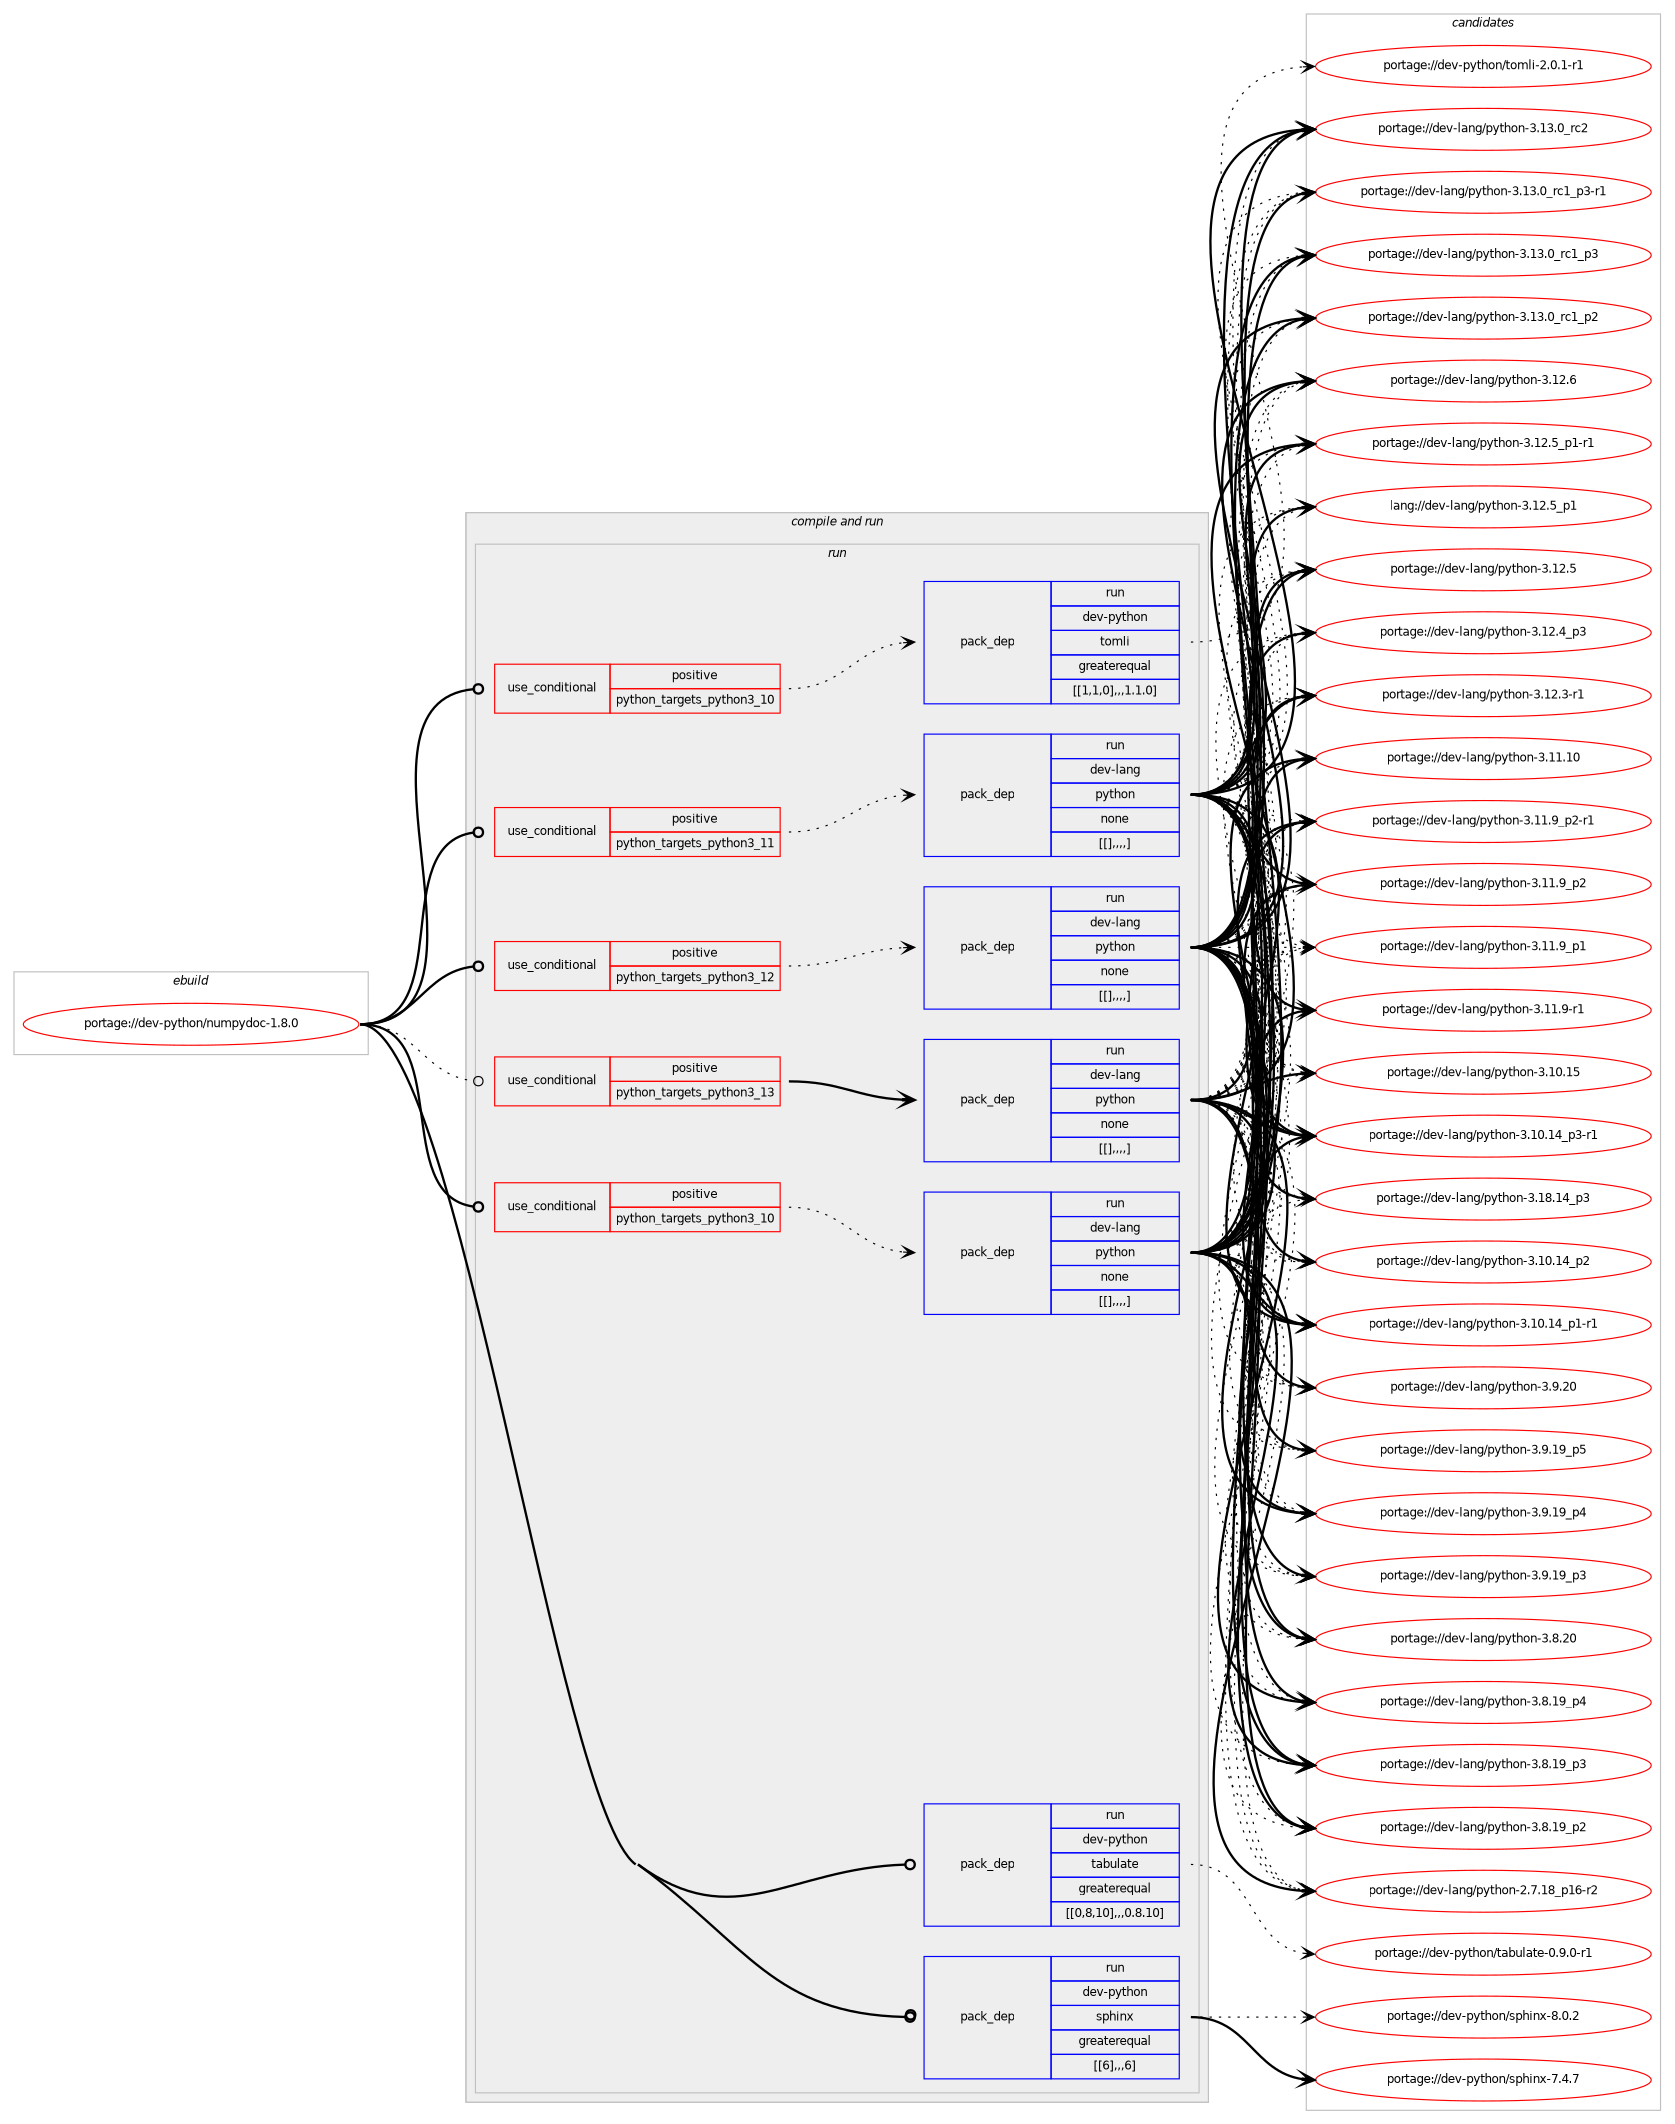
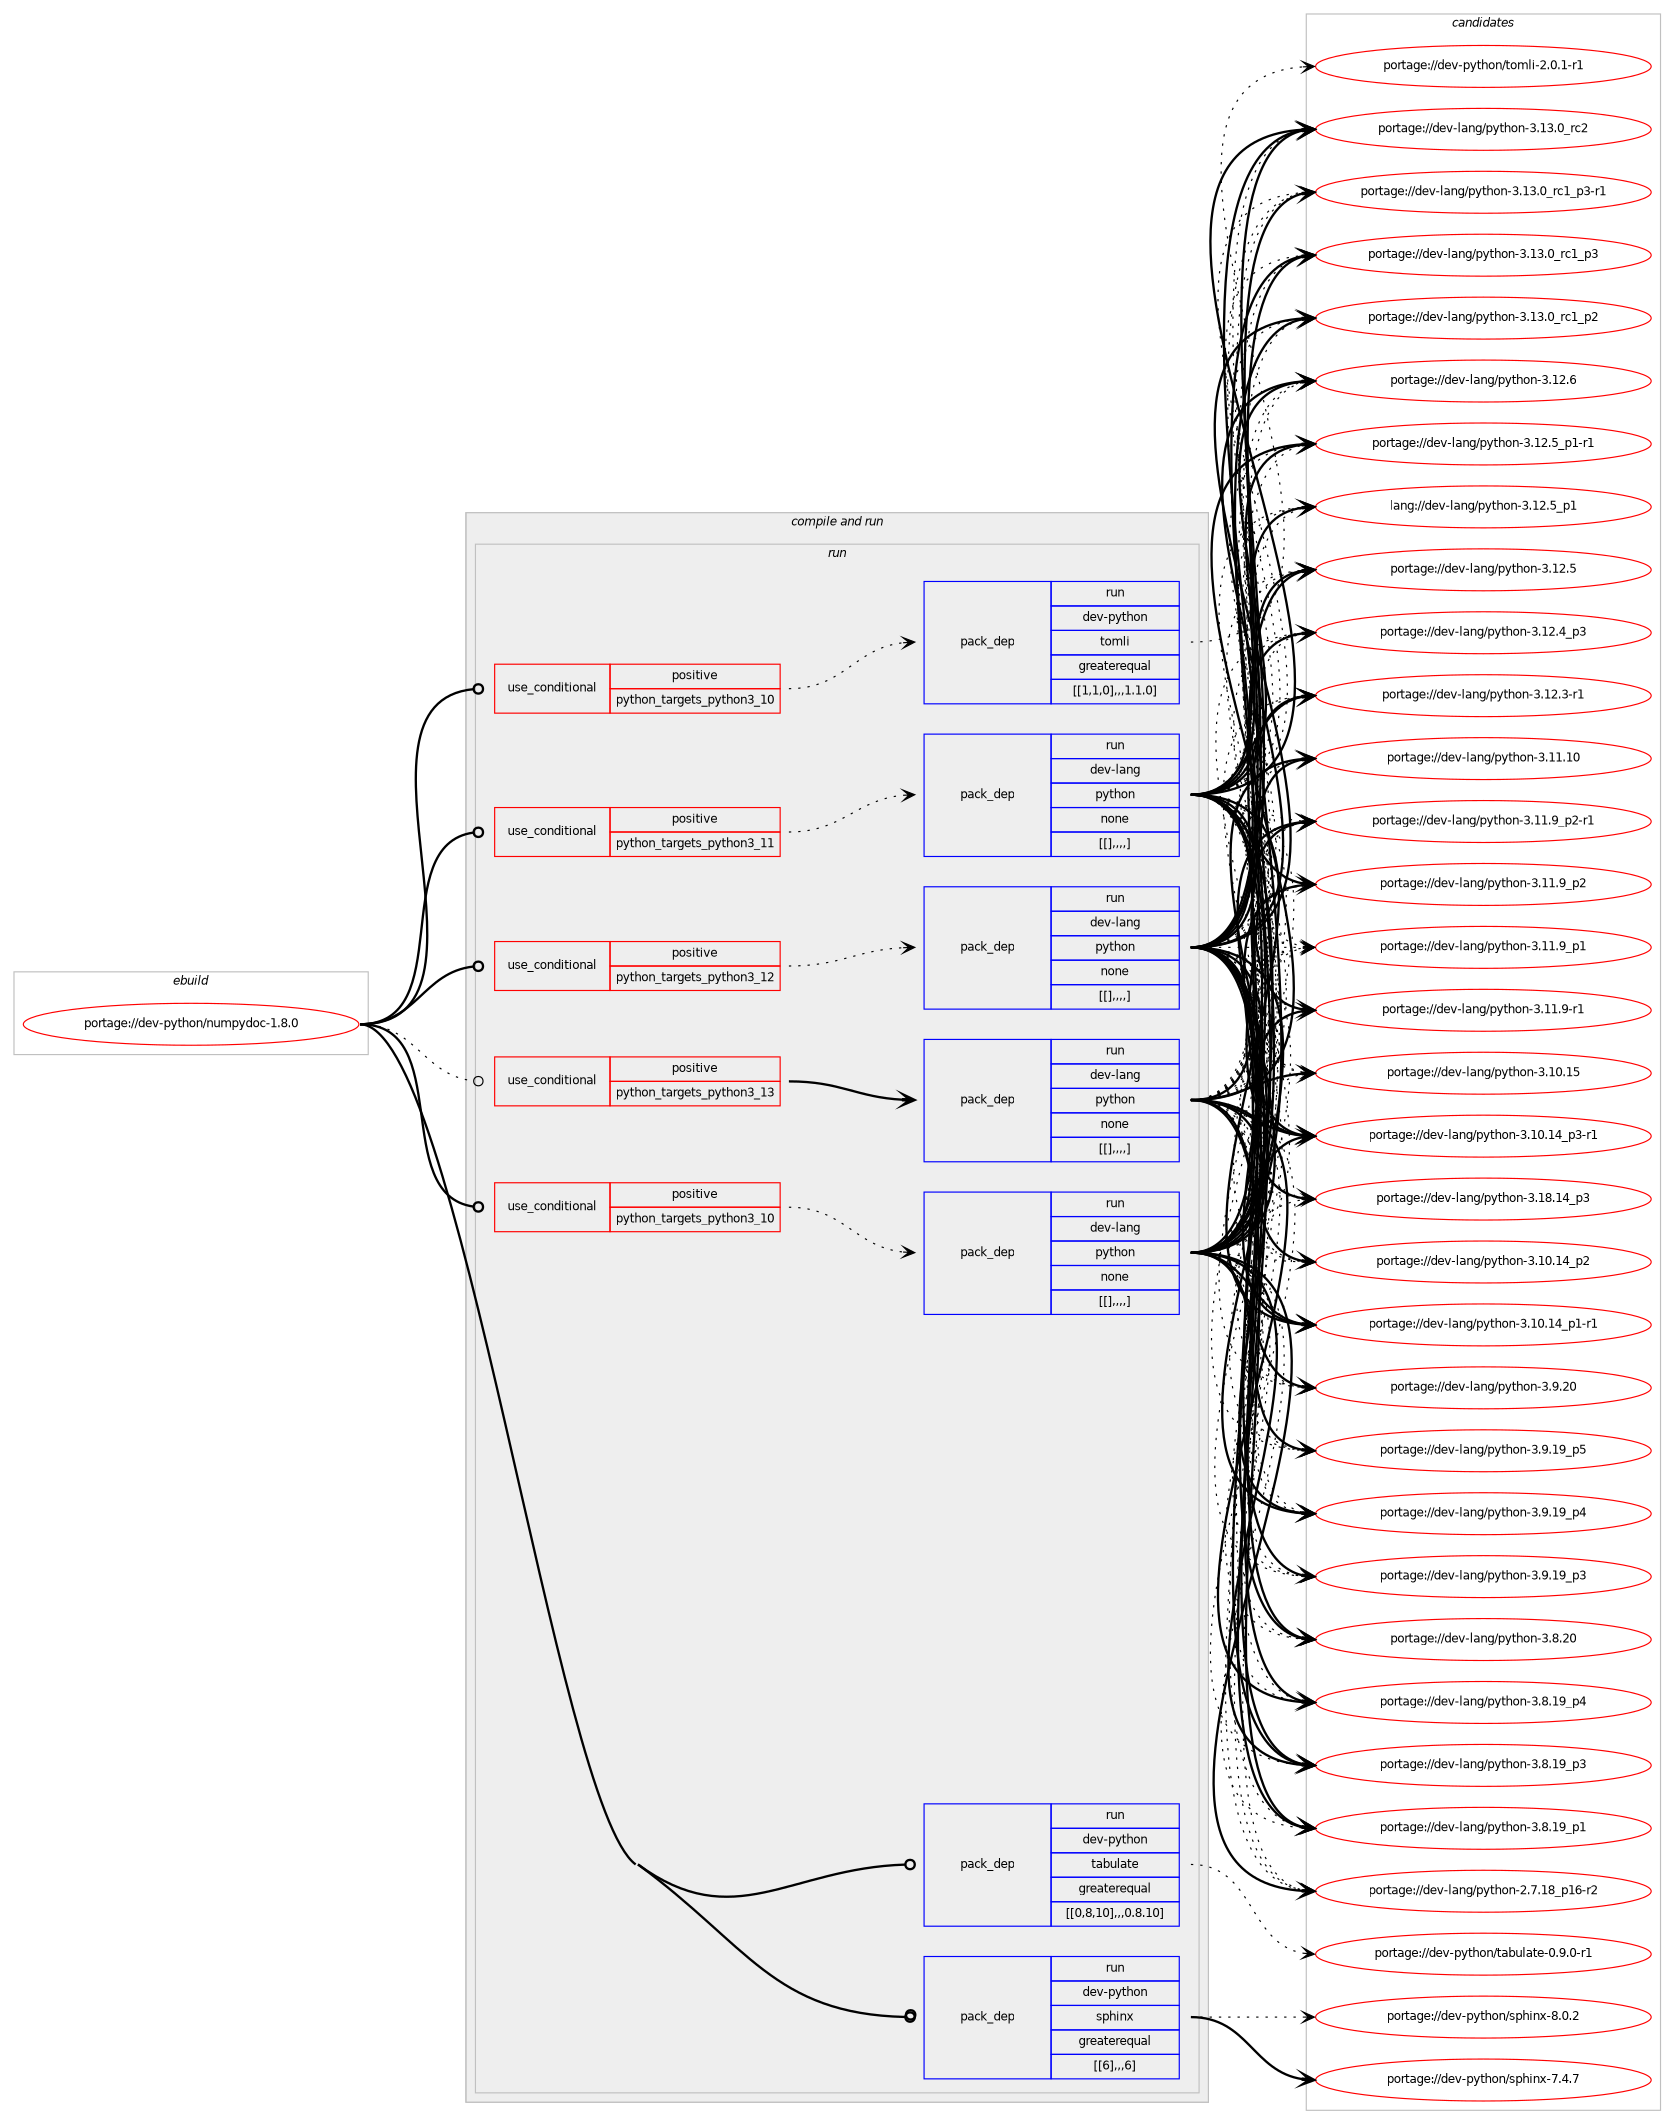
node "portage://dev-lang/python-3.8.19_p2": label "portage://dev-lang/python-3.8.19_p2" -> "portage://dev-lang/python-3.8.19_p1"
